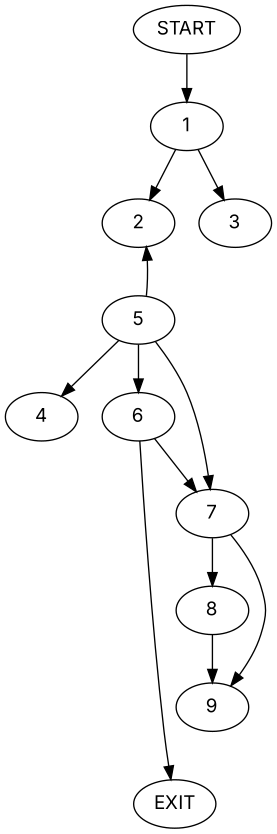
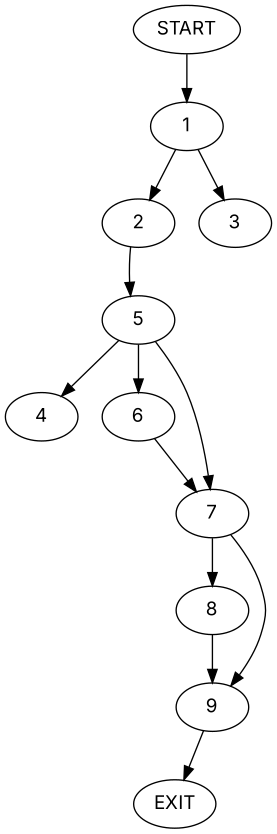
edge "5" -> "2": reversed
edge "6" -> "EXIT": now "9" -> "EXIT"
